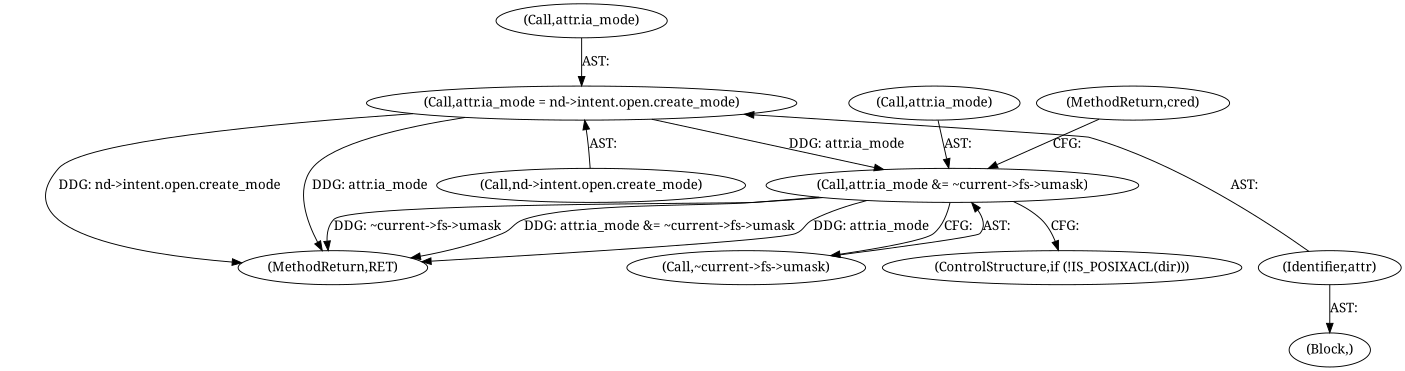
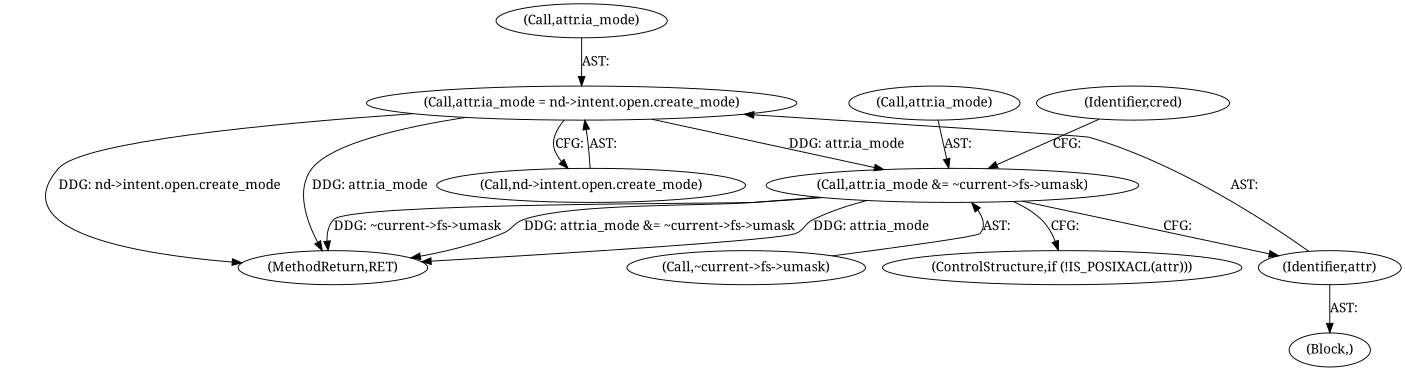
node "(MethodReturn,cred)": label "(MethodReturn,cred)" -> "(Identifier,cred)"
edge "(Call,attr.ia_mode = nd->intent.open.create_mode)" -> "(Call,nd->intent.open.create_mode)": added, label "CFG:"
edge "(Call,attr.ia_mode &= ~current->fs->umask)" -> "(Call,~current->fs->umask)": now "(Call,attr.ia_mode &= ~current->fs->umask)" -> "(Identifier,attr)"
node "(ControlStructure,if (!IS_POSIXACL(dir)))": label "(ControlStructure,if (!IS_POSIXACL(dir)))" -> "(ControlStructure,if (!IS_POSIXACL(attr)))"
